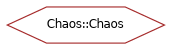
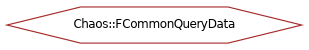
node "Chaos::Chaos": label "Chaos::Chaos" -> "Chaos::FCommonQueryData"
